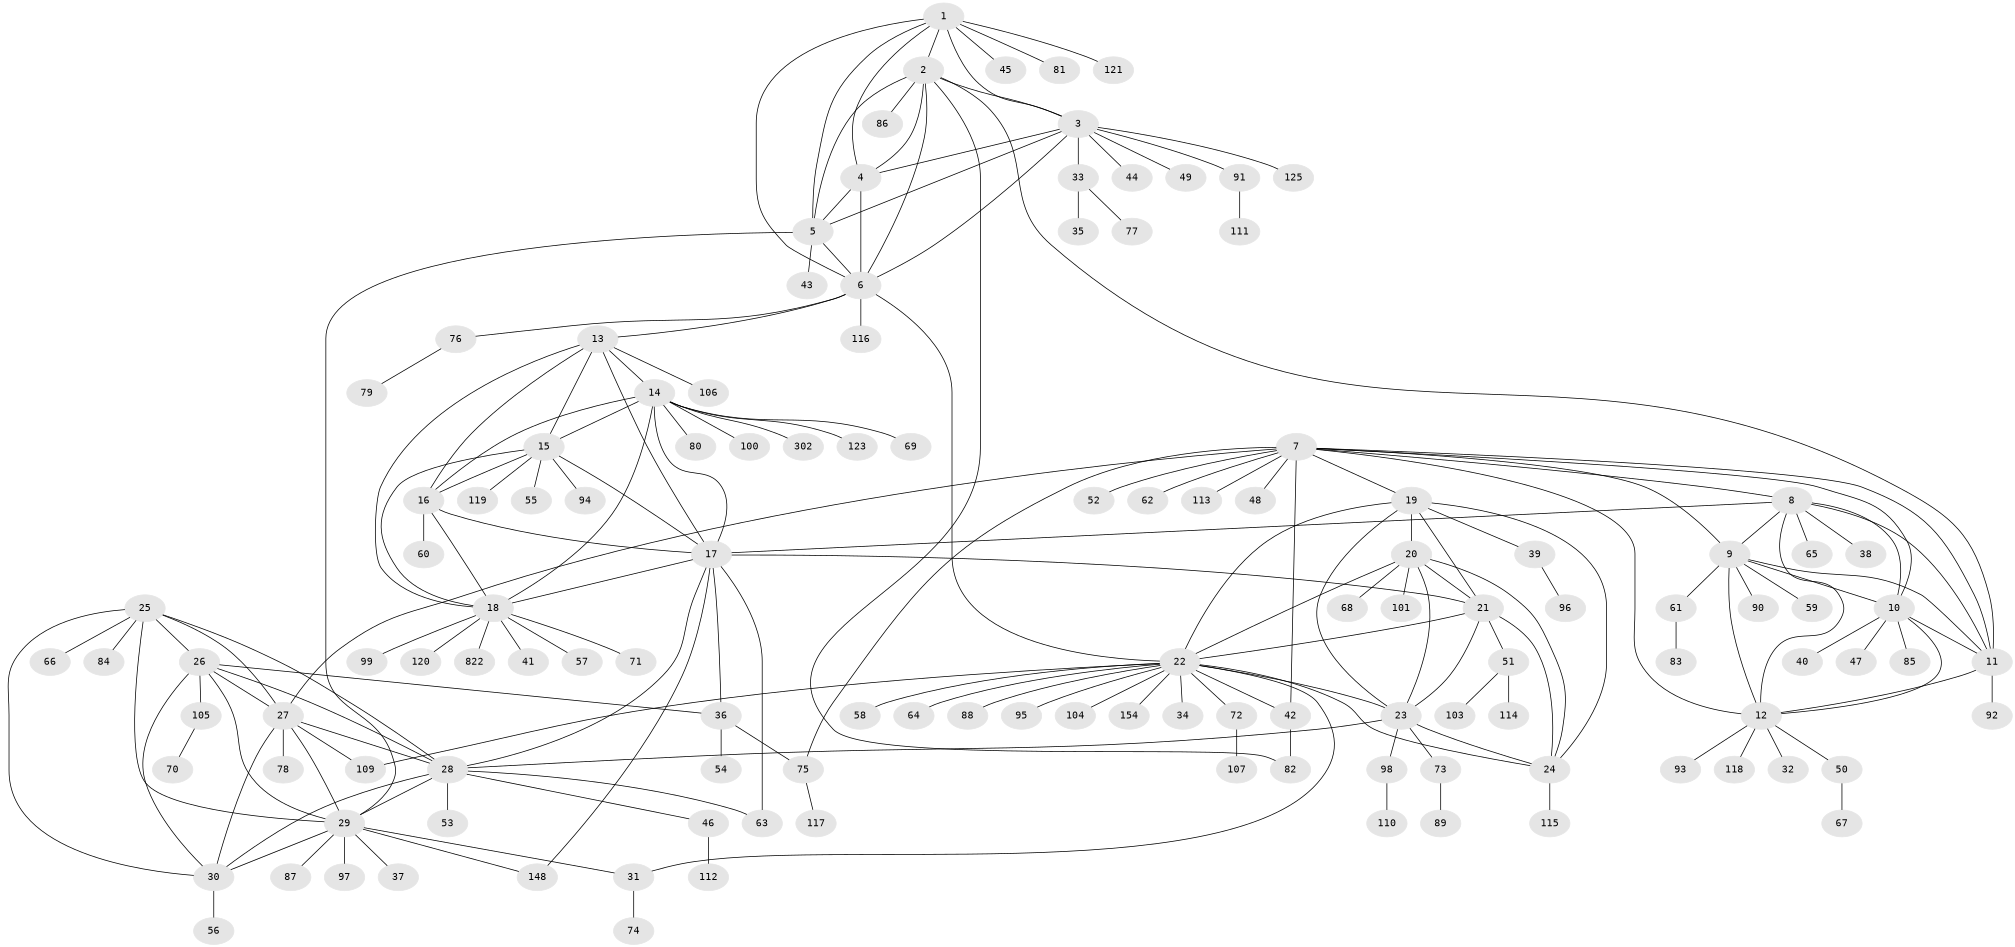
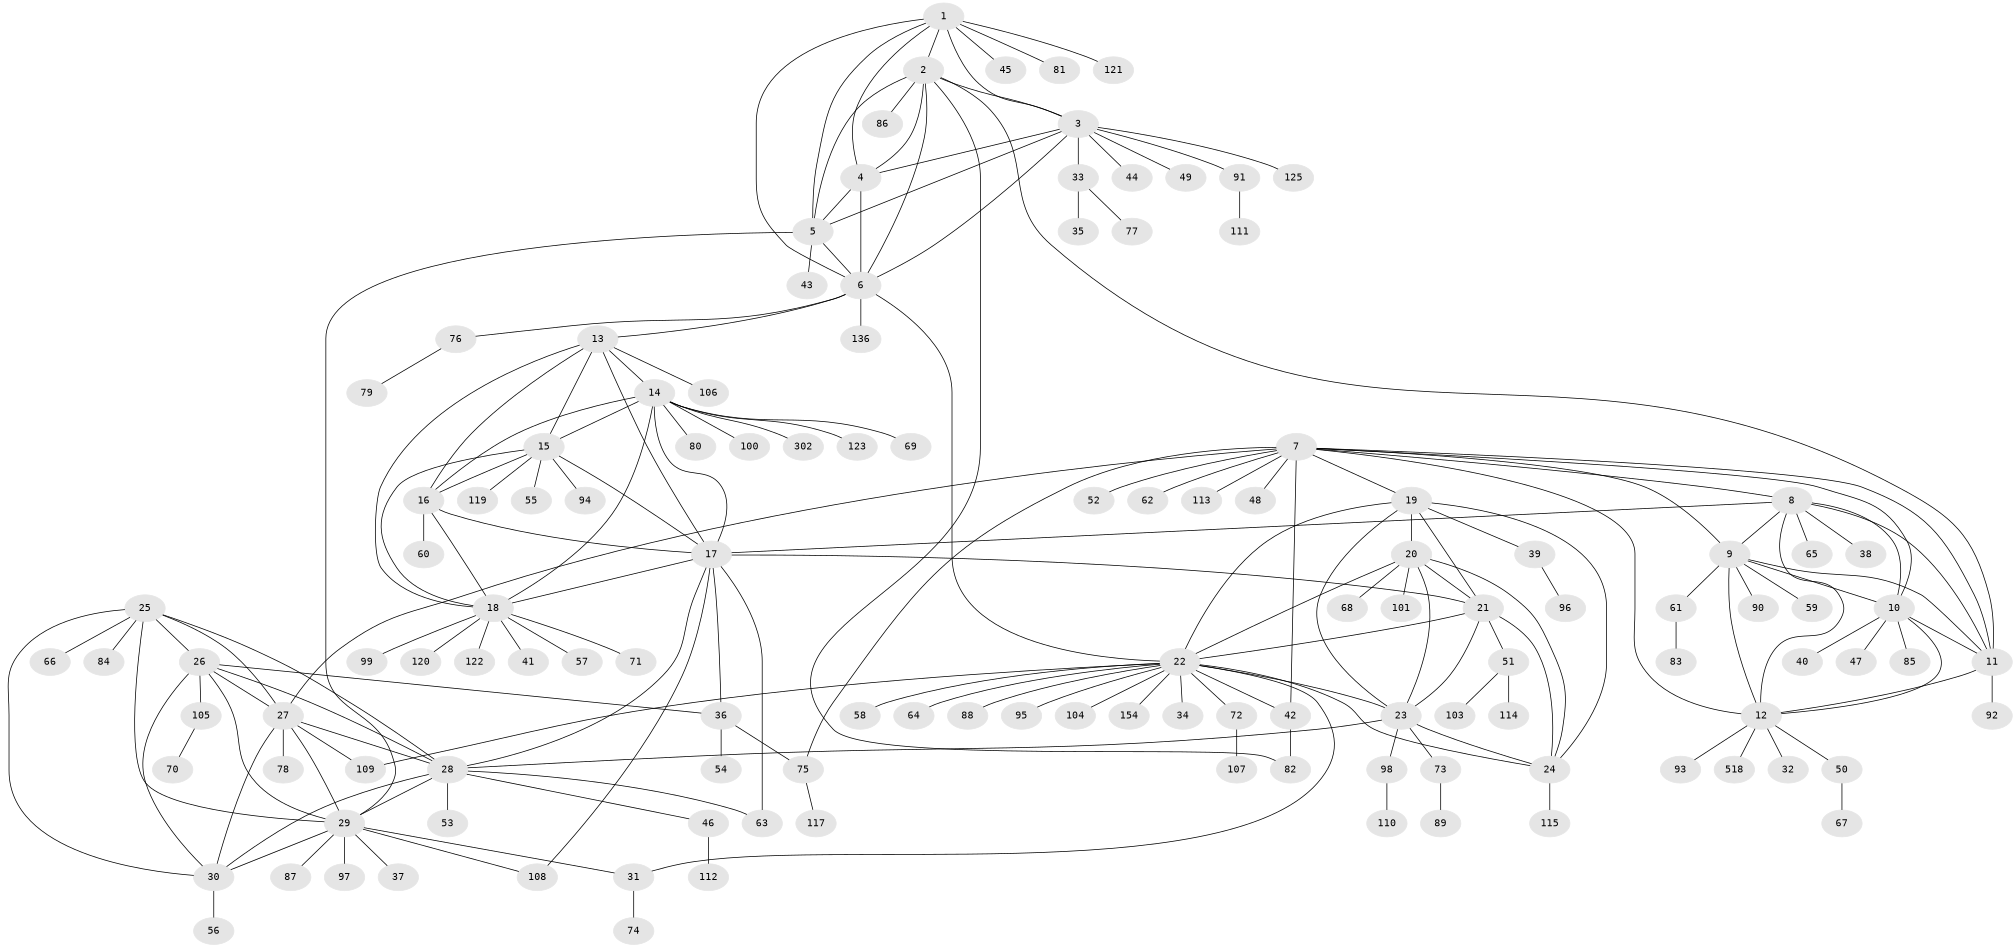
node "116": label "116" -> "136"
node "822": label "822" -> "122"
node "118": label "118" -> "518"
node "148": label "148" -> "108"
